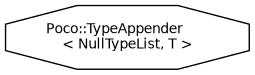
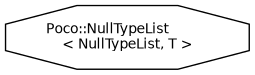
node "Poco::TypeAppender < NullTypeList, T >": label "Poco::TypeAppender < NullTypeList, T >" -> "Poco::NullTypeList < NullTypeList, T >"
